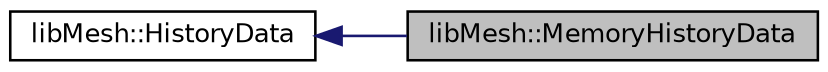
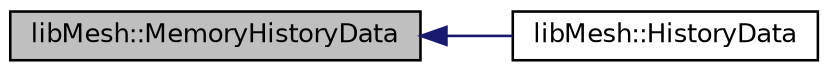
edge "libMesh::MemoryHistoryData" -> "libMesh::HistoryData": reversed
